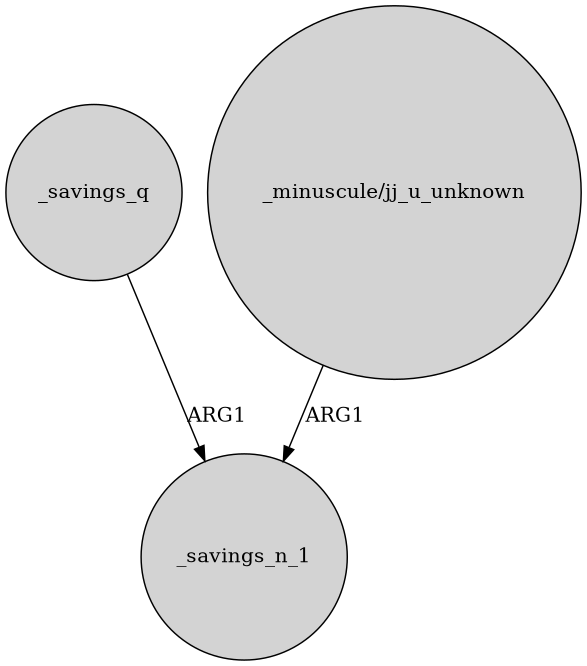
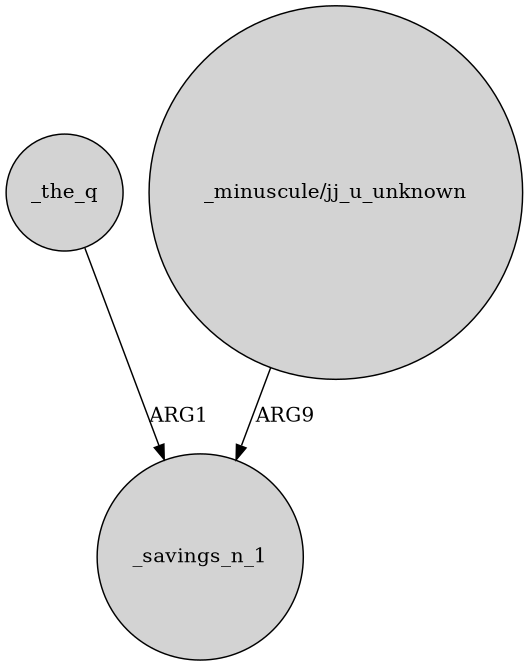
node "_savings_q": label "_savings_q" -> "_the_q"
edge "_minuscule/jj_u_unknown" -> "_savings_n_1": label "ARG1" -> "ARG9"
